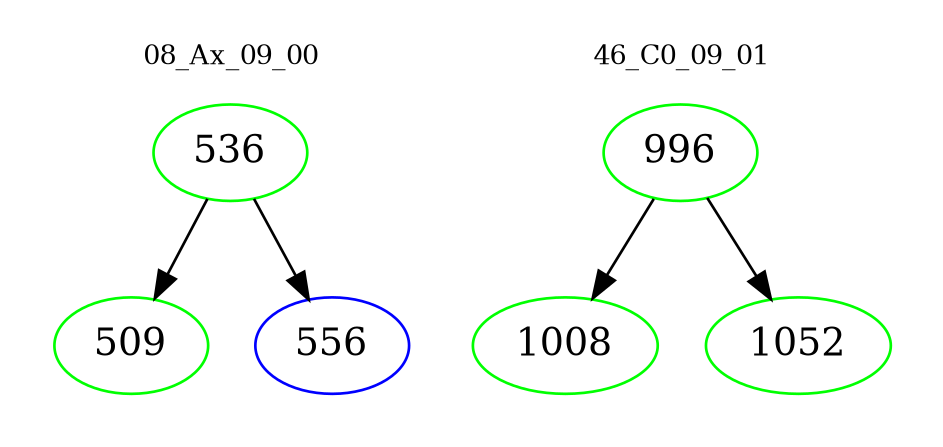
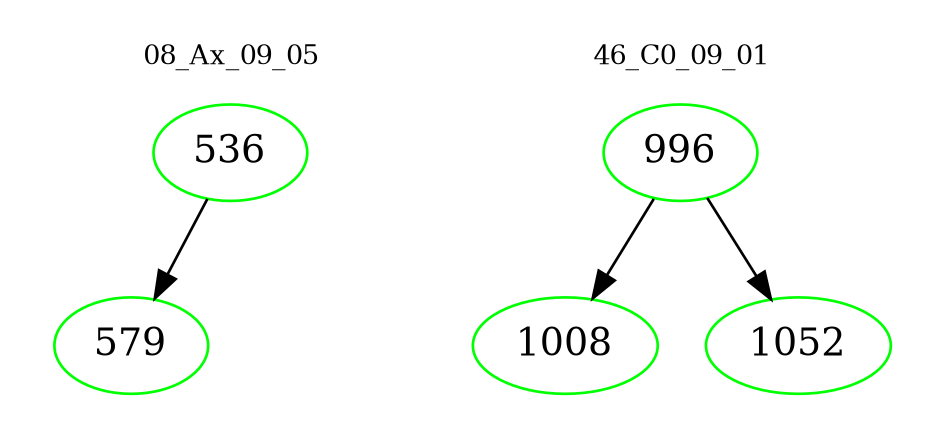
cluster "08_Ax_09_00": label "08_Ax_09_00" -> "08_Ax_09_05"
node "509": label "509" -> "579"
node "556": removed
